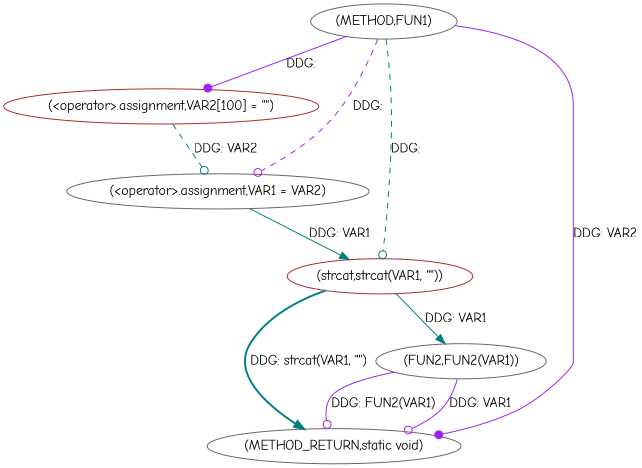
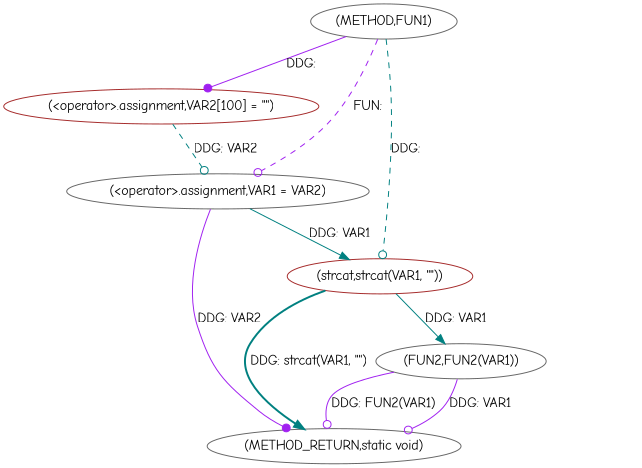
edge "(METHOD,FUN1)" -> "(<operator>.assignment,VAR1 = VAR2)": label "DDG: " -> "FUN: "
edge "(METHOD,FUN1)" -> "(METHOD_RETURN,static void)": now "(<operator>.assignment,VAR1 = VAR2)" -> "(METHOD_RETURN,static void)"
